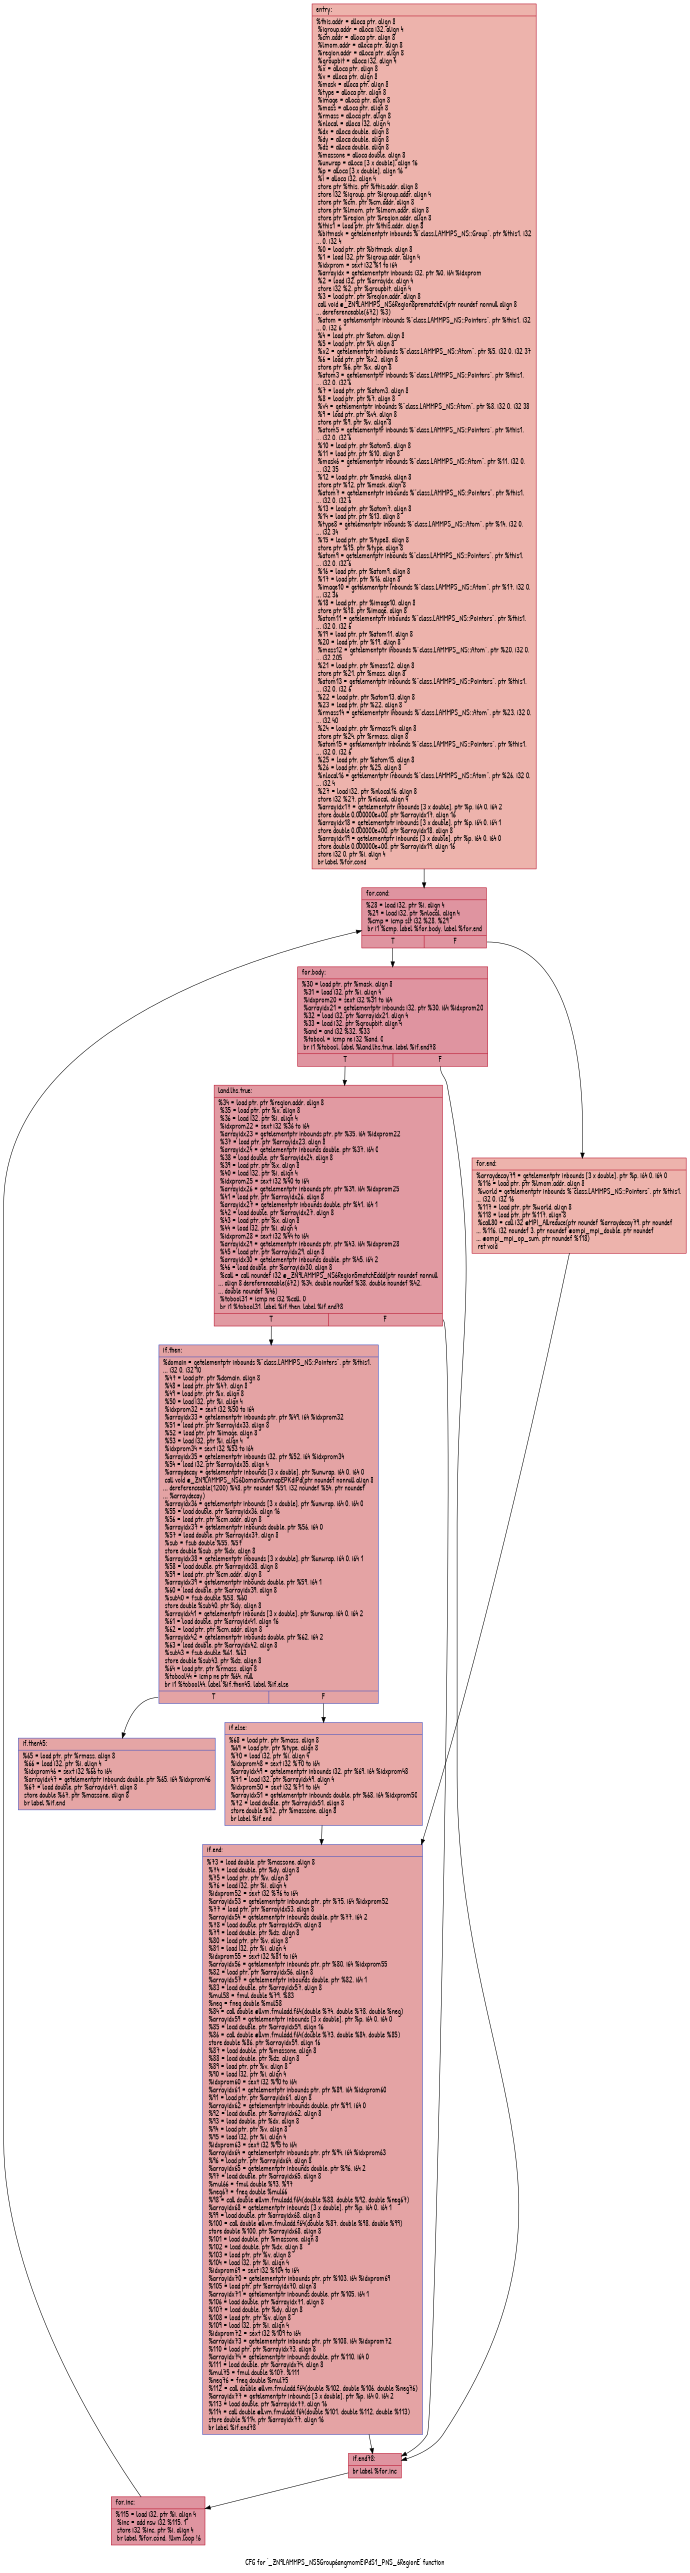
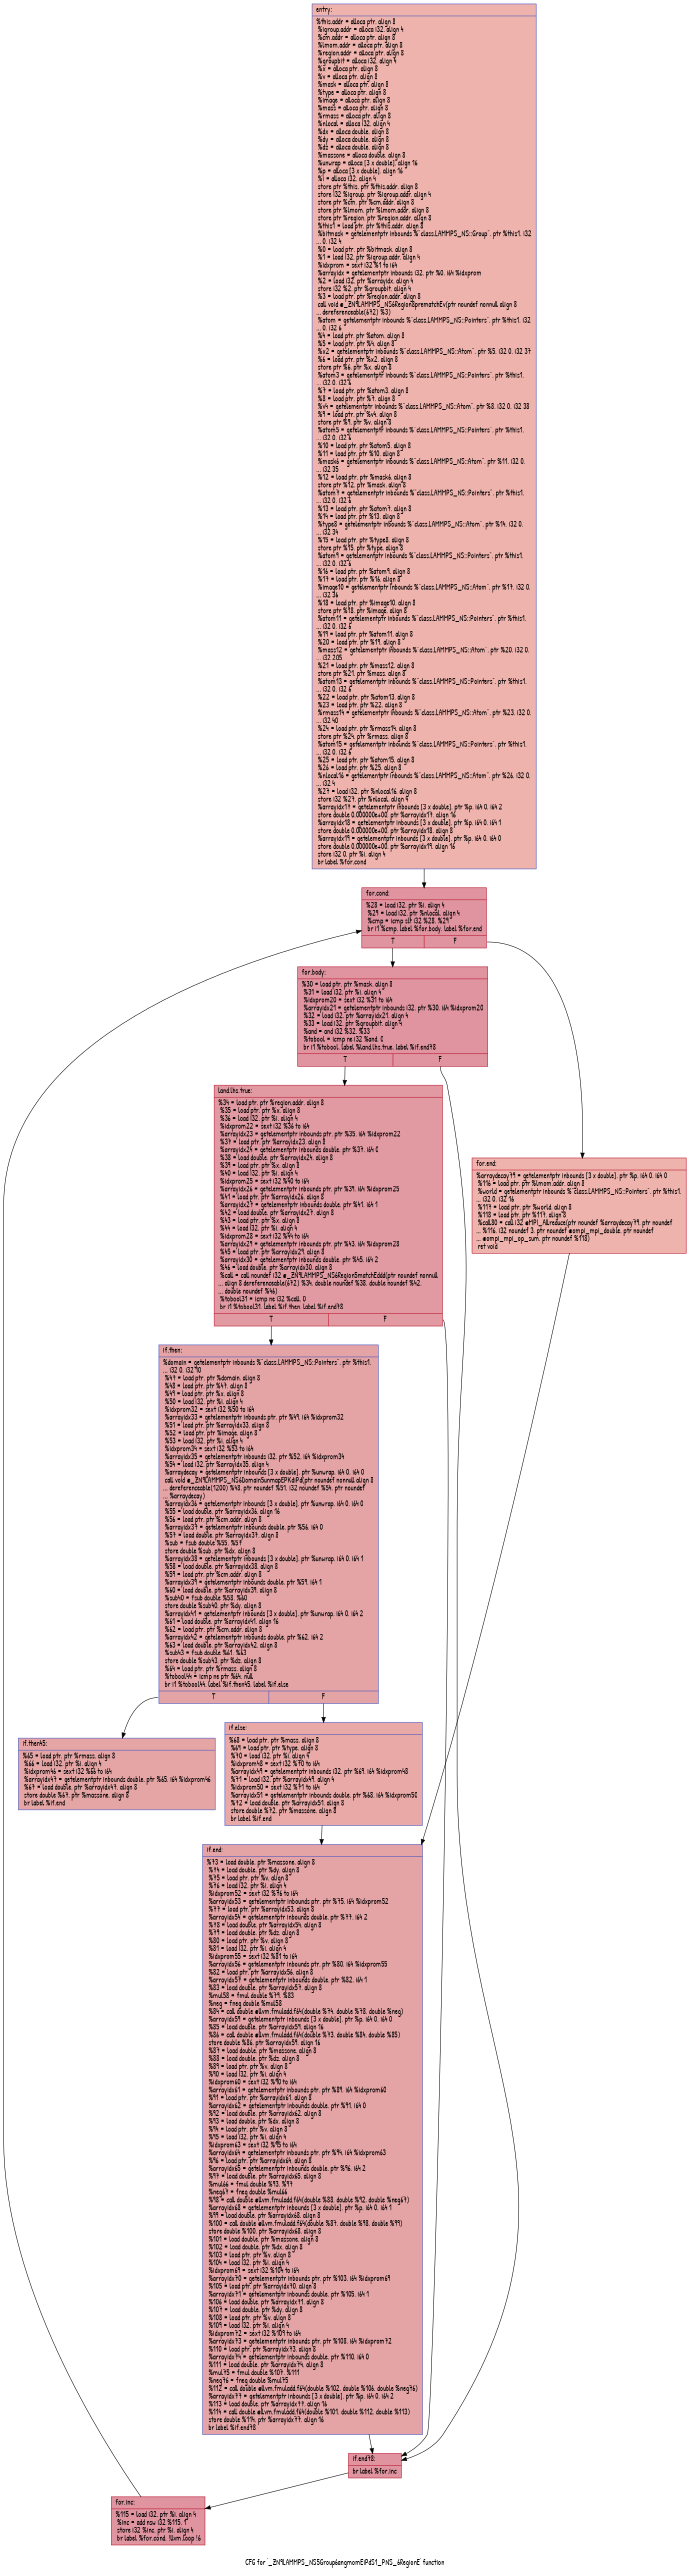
node "entry:": color #b70d28ff -> #3d50c3ff
